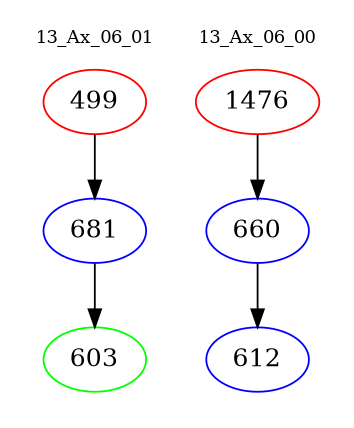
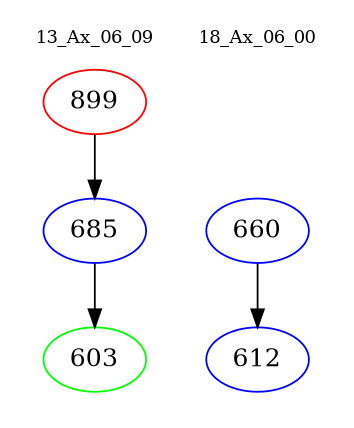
cluster "13_Ax_06_01": label "13_Ax_06_01" -> "13_Ax_06_09"
cluster "13_Ax_06_00": label "13_Ax_06_00" -> "18_Ax_06_00"
node "499": label "499" -> "899"
node "1476": removed
node "681": label "681" -> "685"
